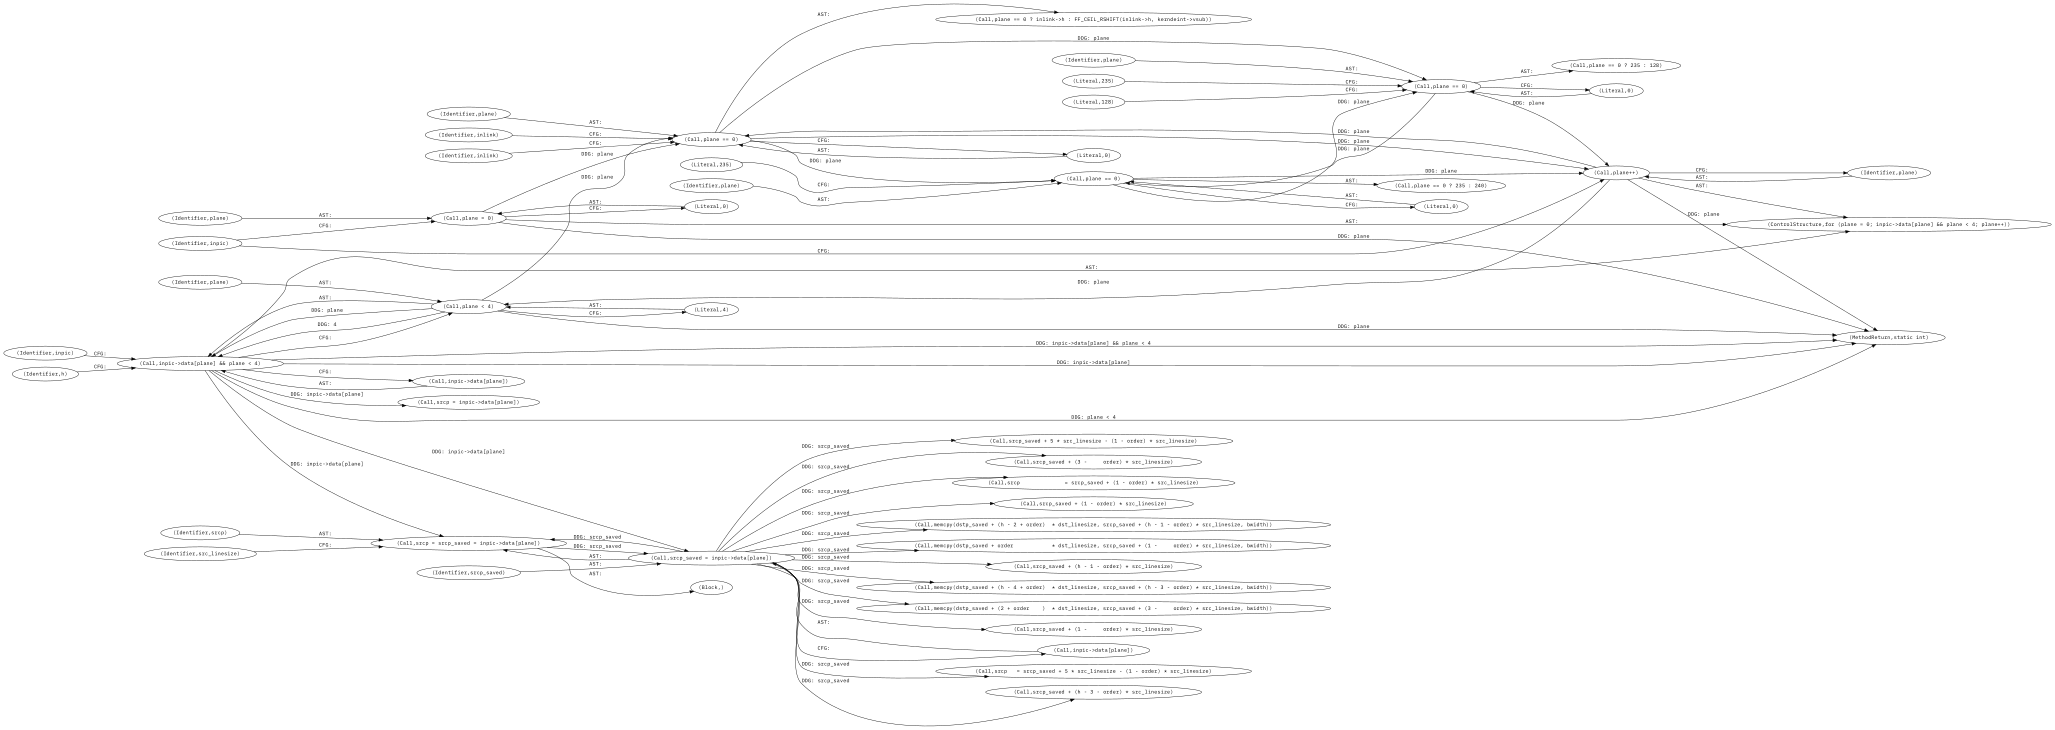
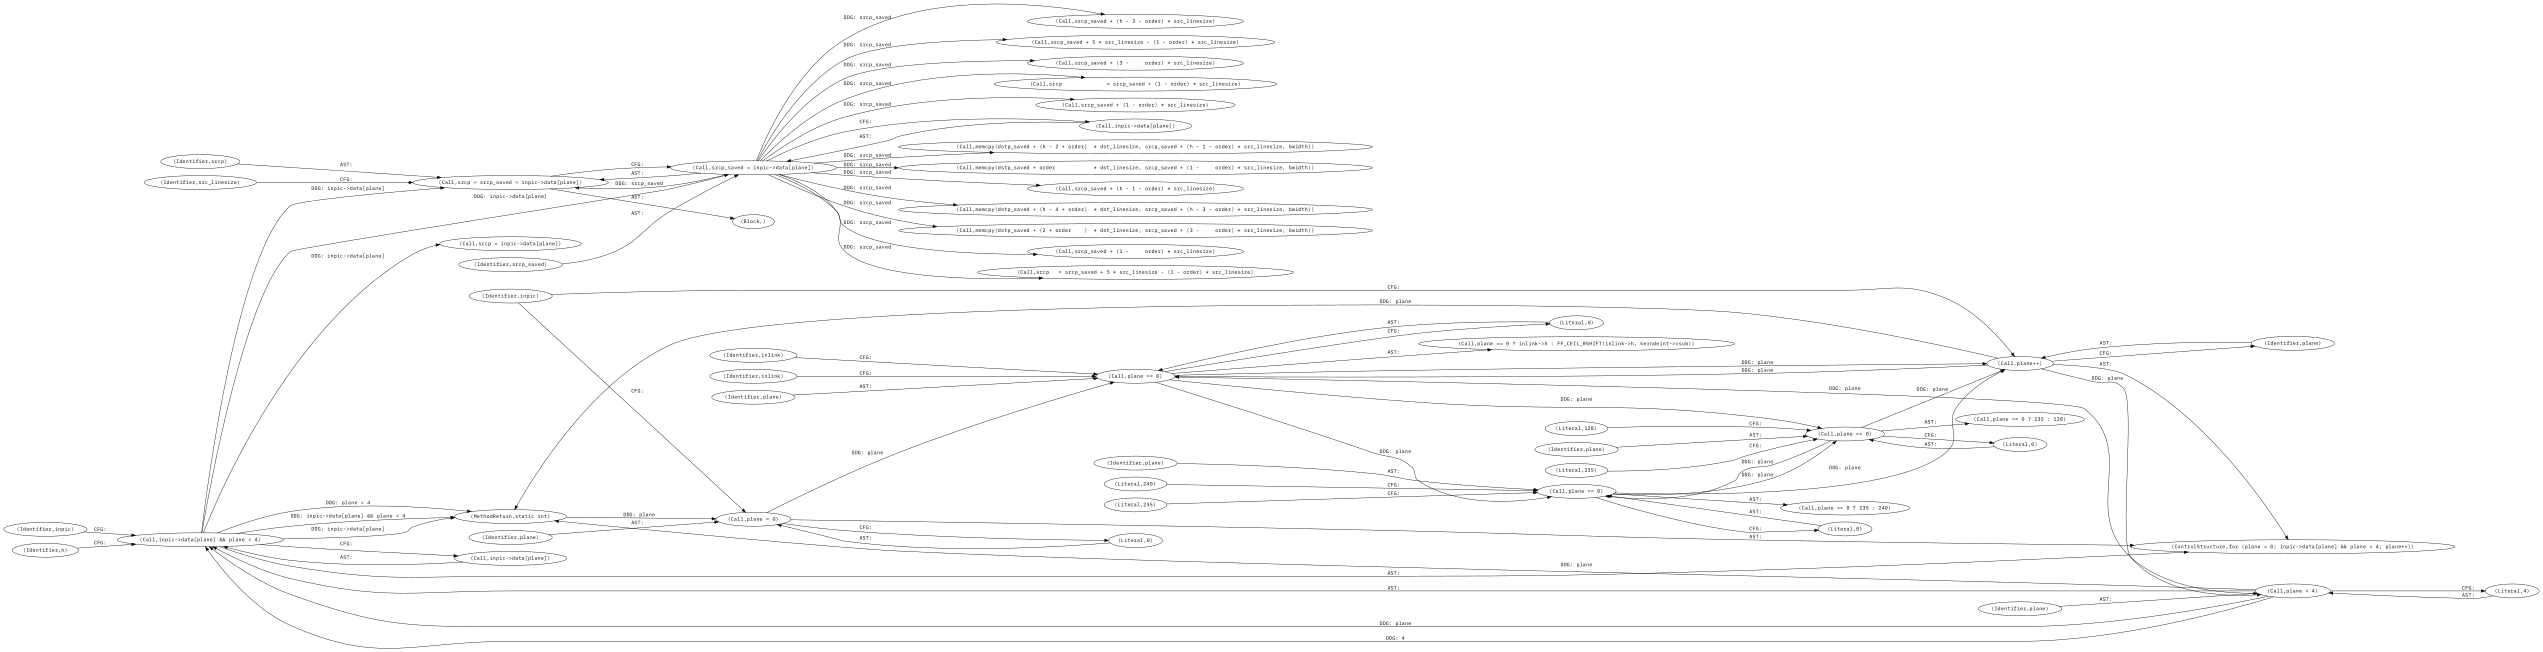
edge "(Call,plane = 0)" -> "(MethodReturn,static int)": reversed
edge "(Call,inpic->data[plane] && plane < 4)" -> "(Call,plane < 4)": removed, label "CFG:"
node "(Literal,240)": added
edge "(Call,srcp = srcp_saved = inpic->data[plane])" -> "(Call,srcp_saved = inpic->data[plane])": label "DDG: srcp_saved" -> "CFG: "
